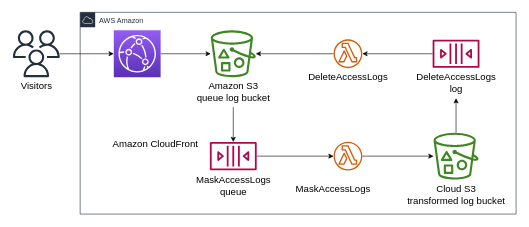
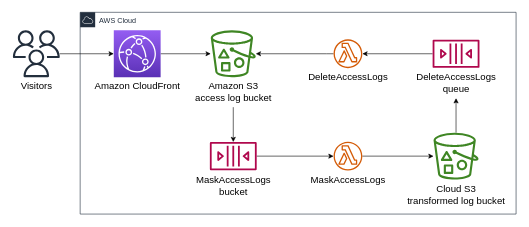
node "AWS Amazon": label "AWS Amazon" -> "AWS Cloud"
node "DeleteAccessLogs log": label "DeleteAccessLogs log" -> "DeleteAccessLogs queue"
node "Amazon S3 queue log bucket": label "Amazon S3 queue log bucket" -> "Amazon S3 access log bucket"
node "Amazon CloudFront": moved (155, 143) -> (137, 86)
node "MaskAccessLogs queue": label "MaskAccessLogs queue" -> "MaskAccessLogs bucket"
node "MaskAccessLogs": moved (333, 188) -> (348, 179)
